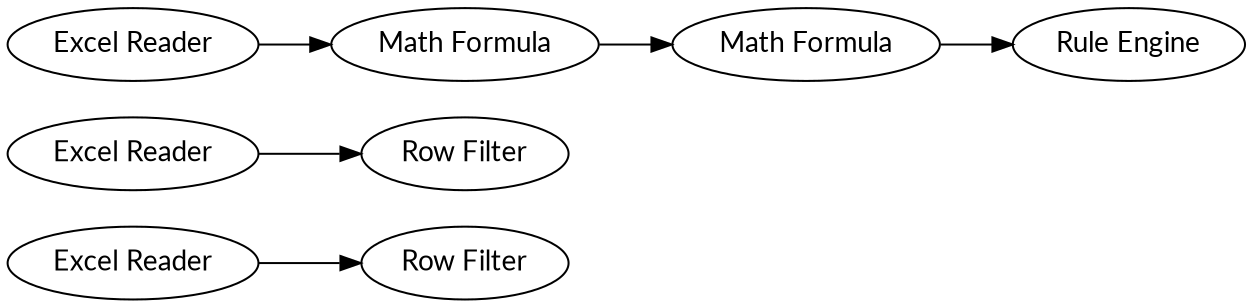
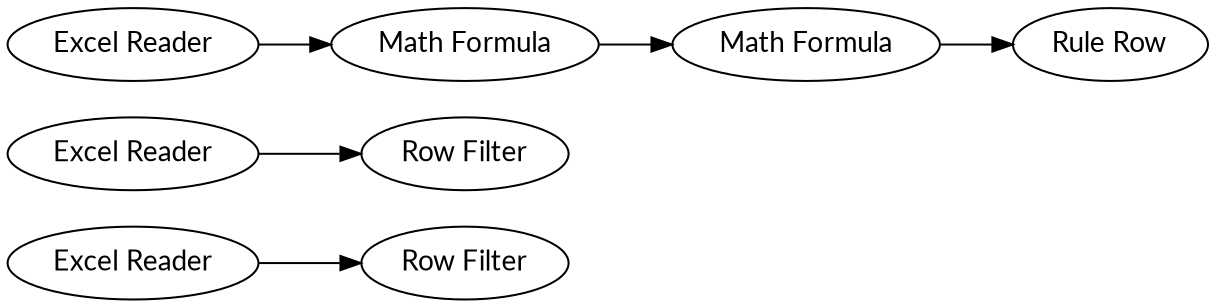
node "Rule Engine": label "Rule Engine" -> "Rule Row"
